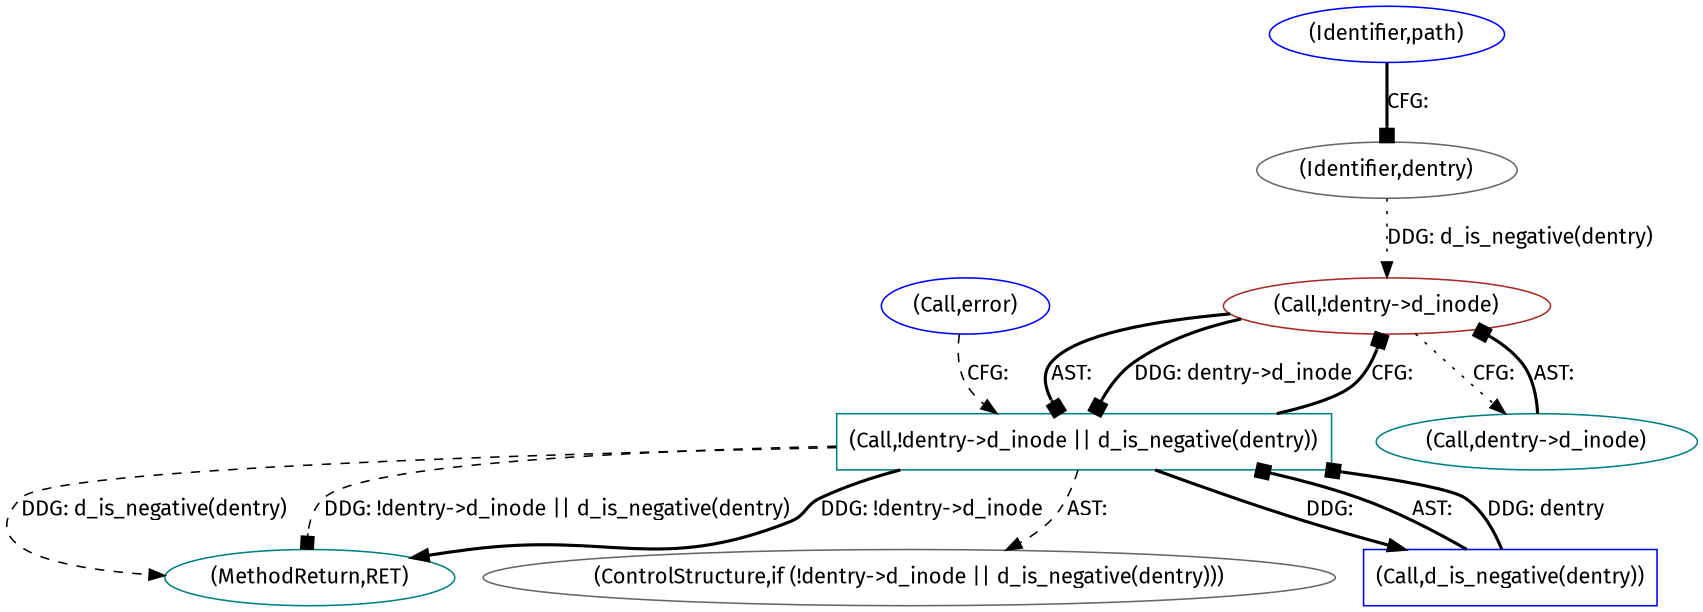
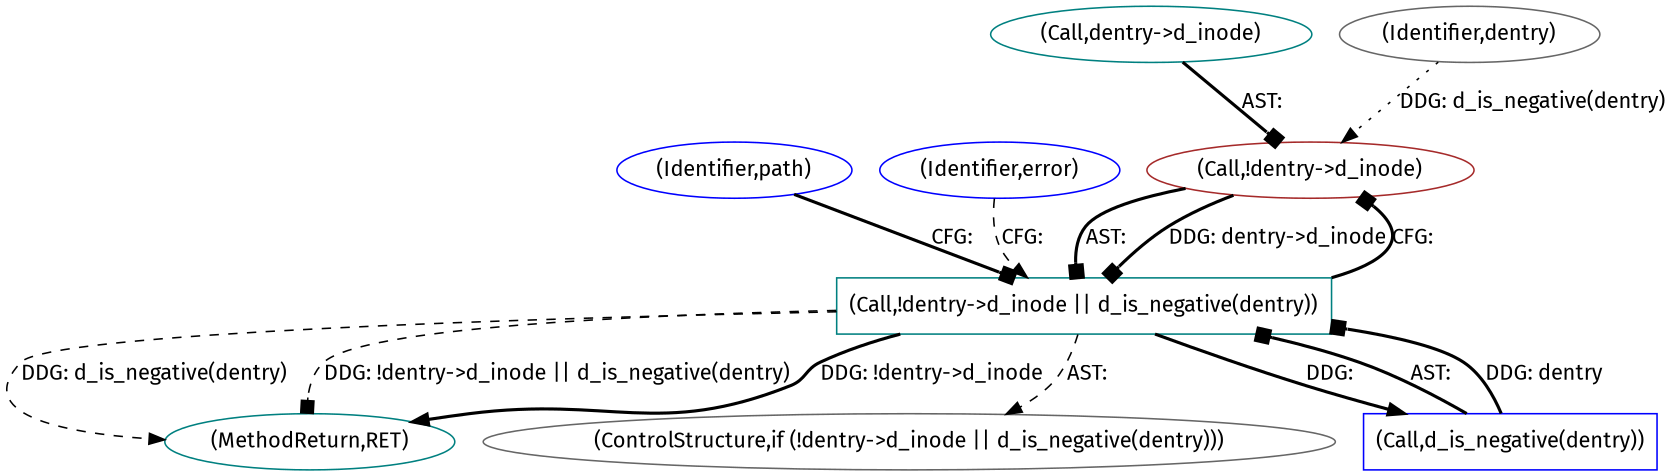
edge "(Identifier,path)" -> "(Identifier,dentry)": now "(Identifier,path)" -> "(Call,!dentry->d_inode || d_is_negative(dentry))"
node "(Call,error)": label "(Call,error)" -> "(Identifier,error)"
edge "(Call,!dentry->d_inode)" -> "(Call,dentry->d_inode)": removed, label "CFG:"
